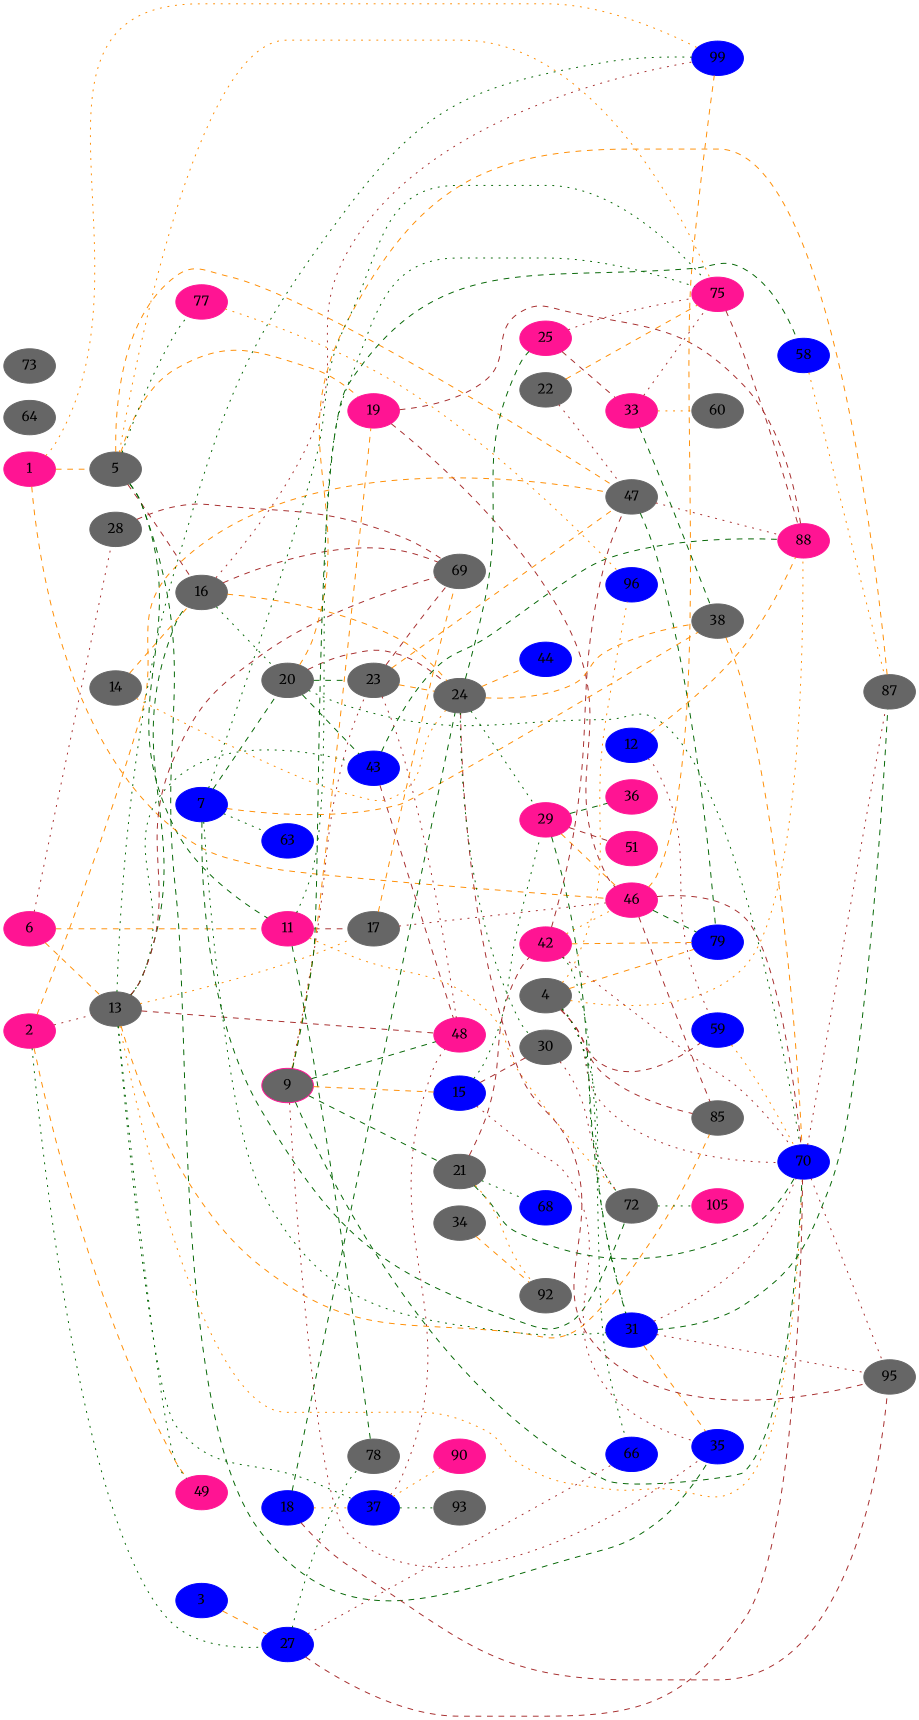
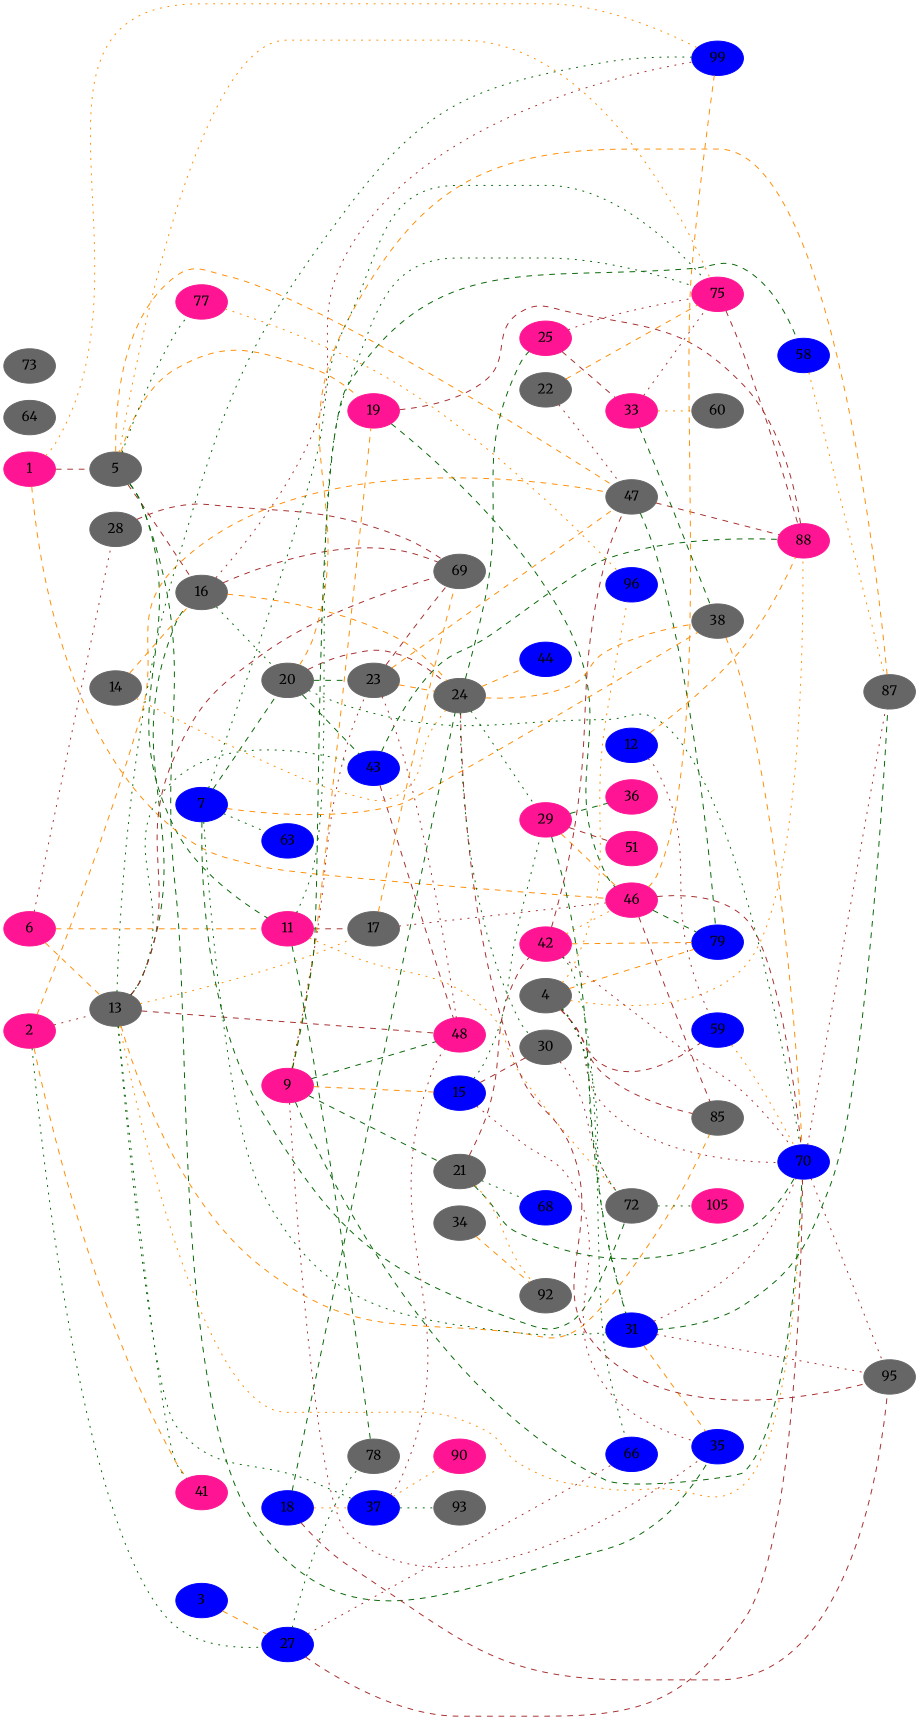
edge "1" -- "5": color darkorange -> brown
edge "47" -- "88": style dotted -> dashed
edge "19" -- "46": color brown -> darkgreen
node "9": fillcolor gray40 -> deeppink
node "49": label "49" -> "41"
